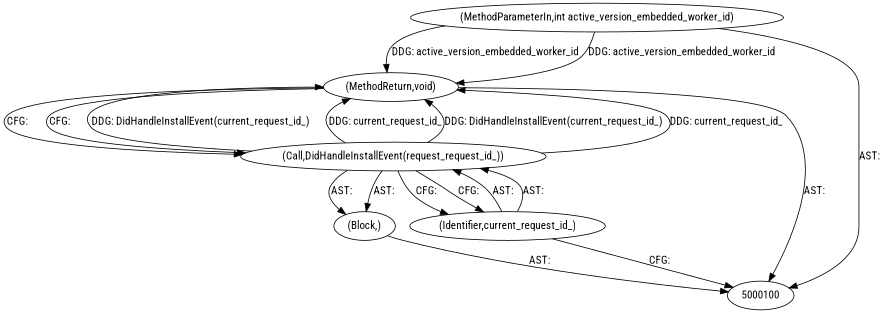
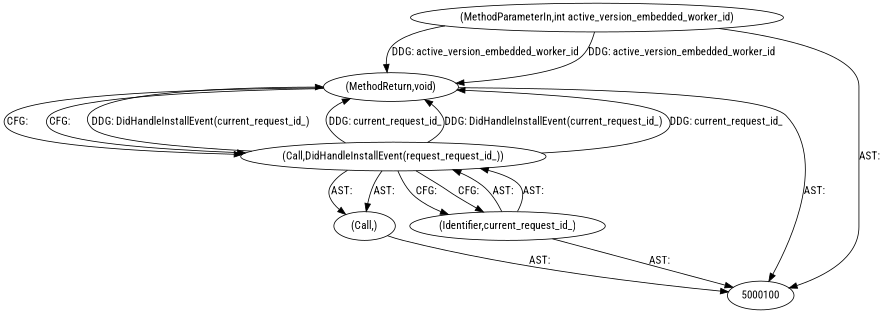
node "(Block,)": label "(Block,)" -> "(Call,)"
edge "(Identifier,current_request_id_)" -> "5000100": label "CFG: " -> "AST: "
